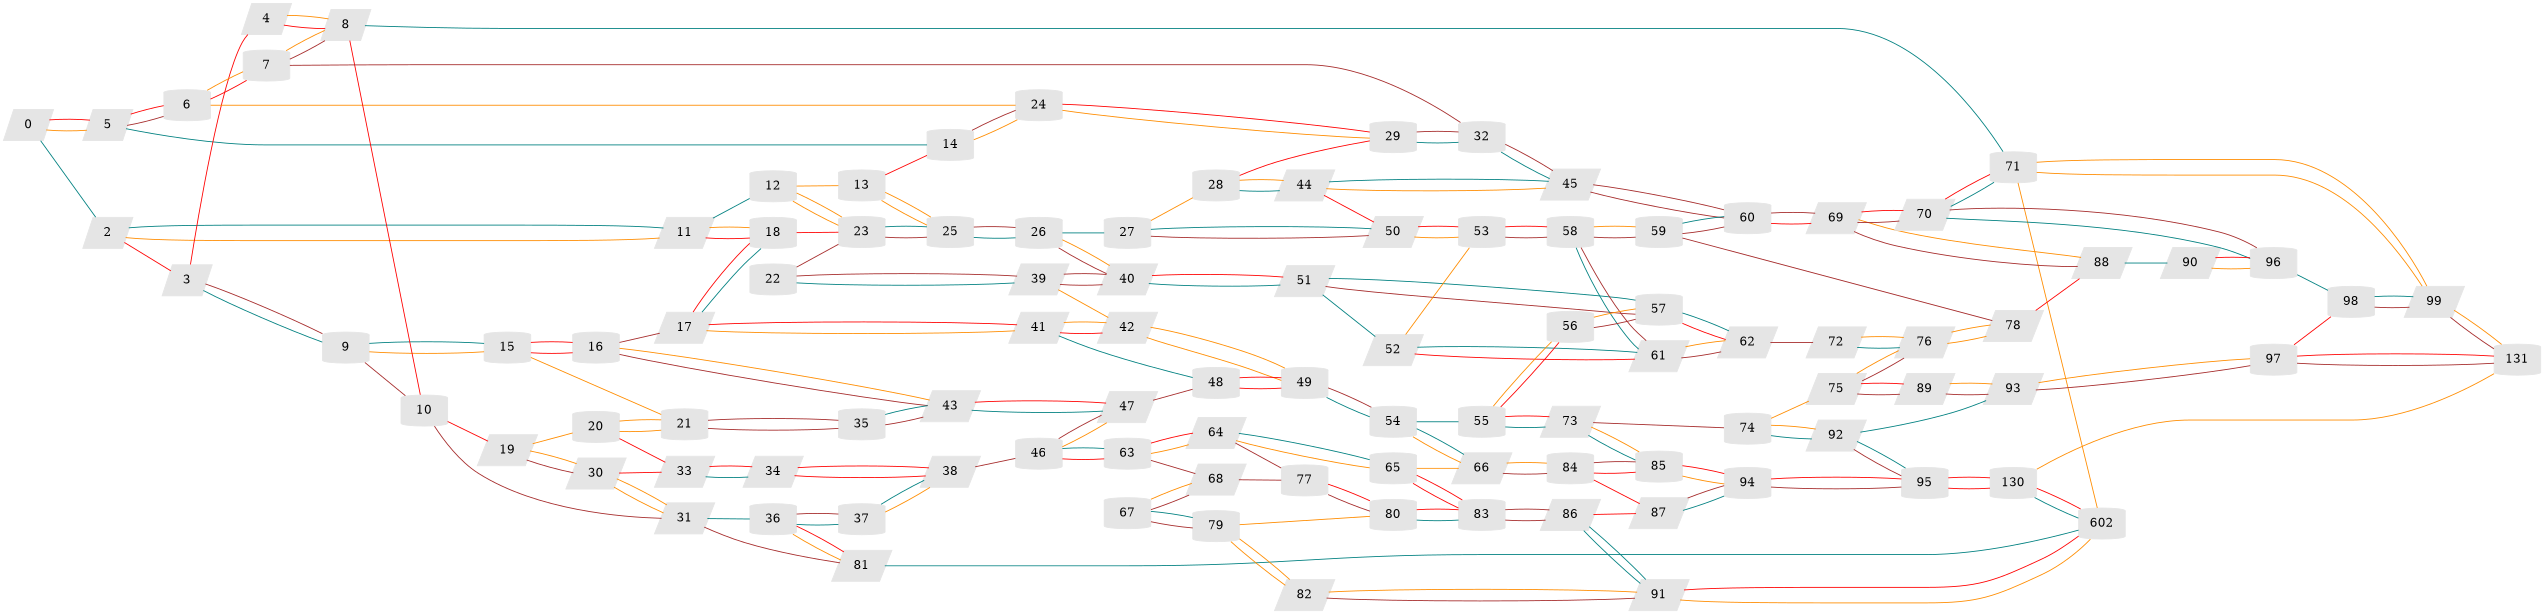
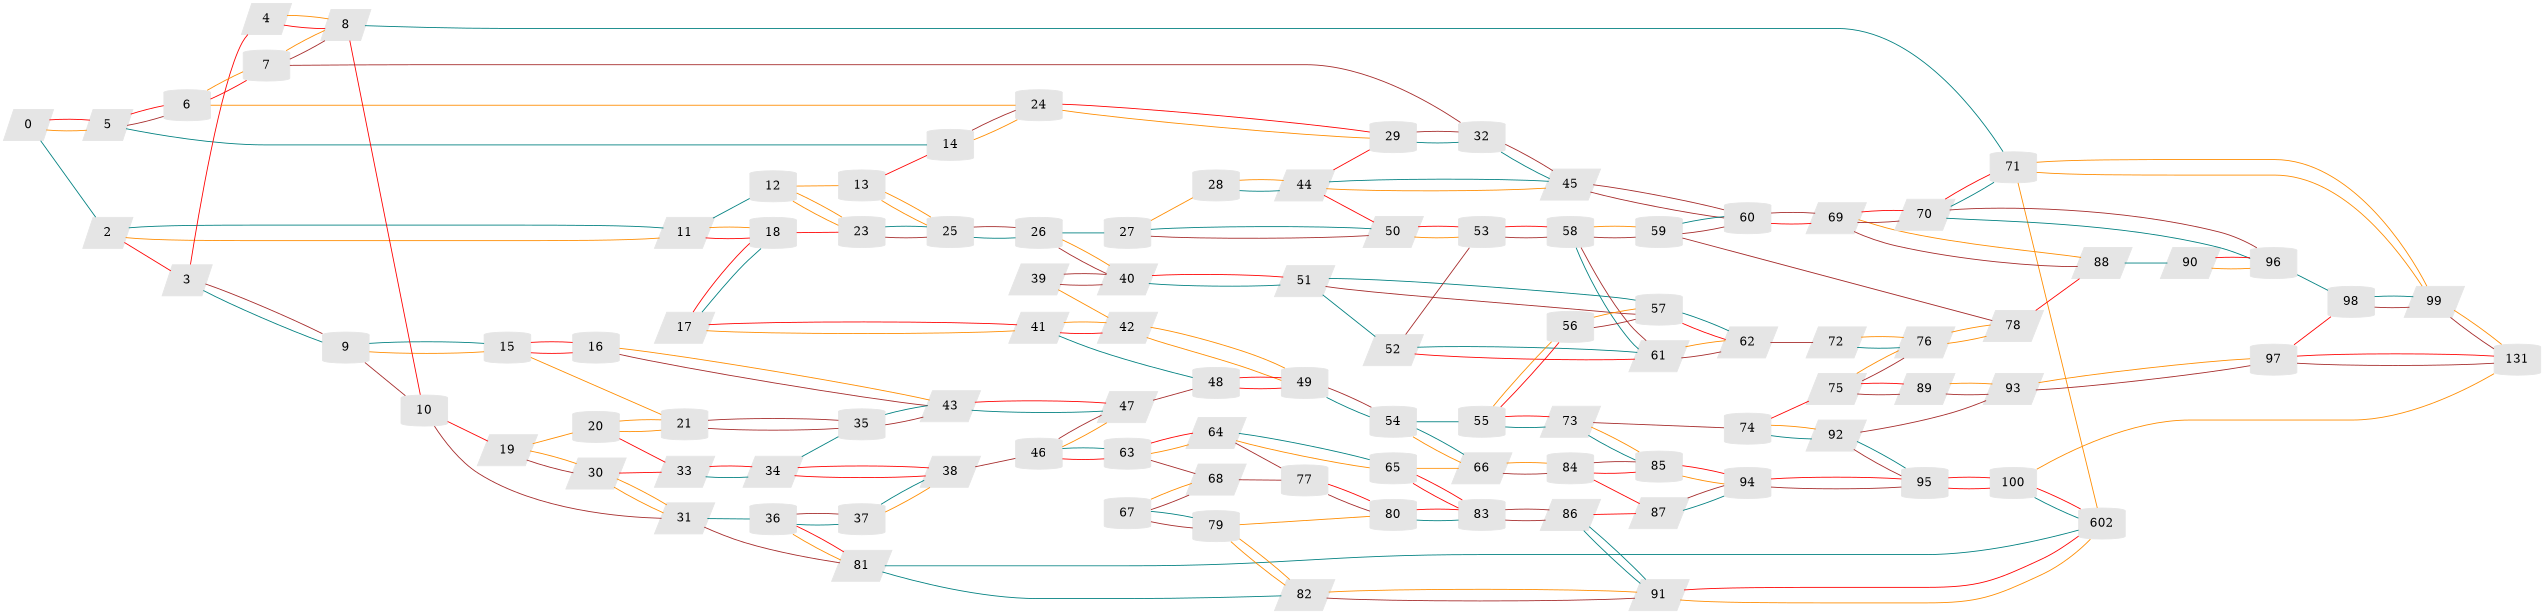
edge "29" -- "28": now "29" -- "44"
node "22": removed
edge "53" -- "52": color darkorange -> brown
edge "17" -- "16": removed
edge "75" -- "74": color darkorange -> red
edge "93" -- "92": color teal -> brown
edge "35" -- "34": added
node "130": label "130" -> "100"
edge "81" -- "82": added
